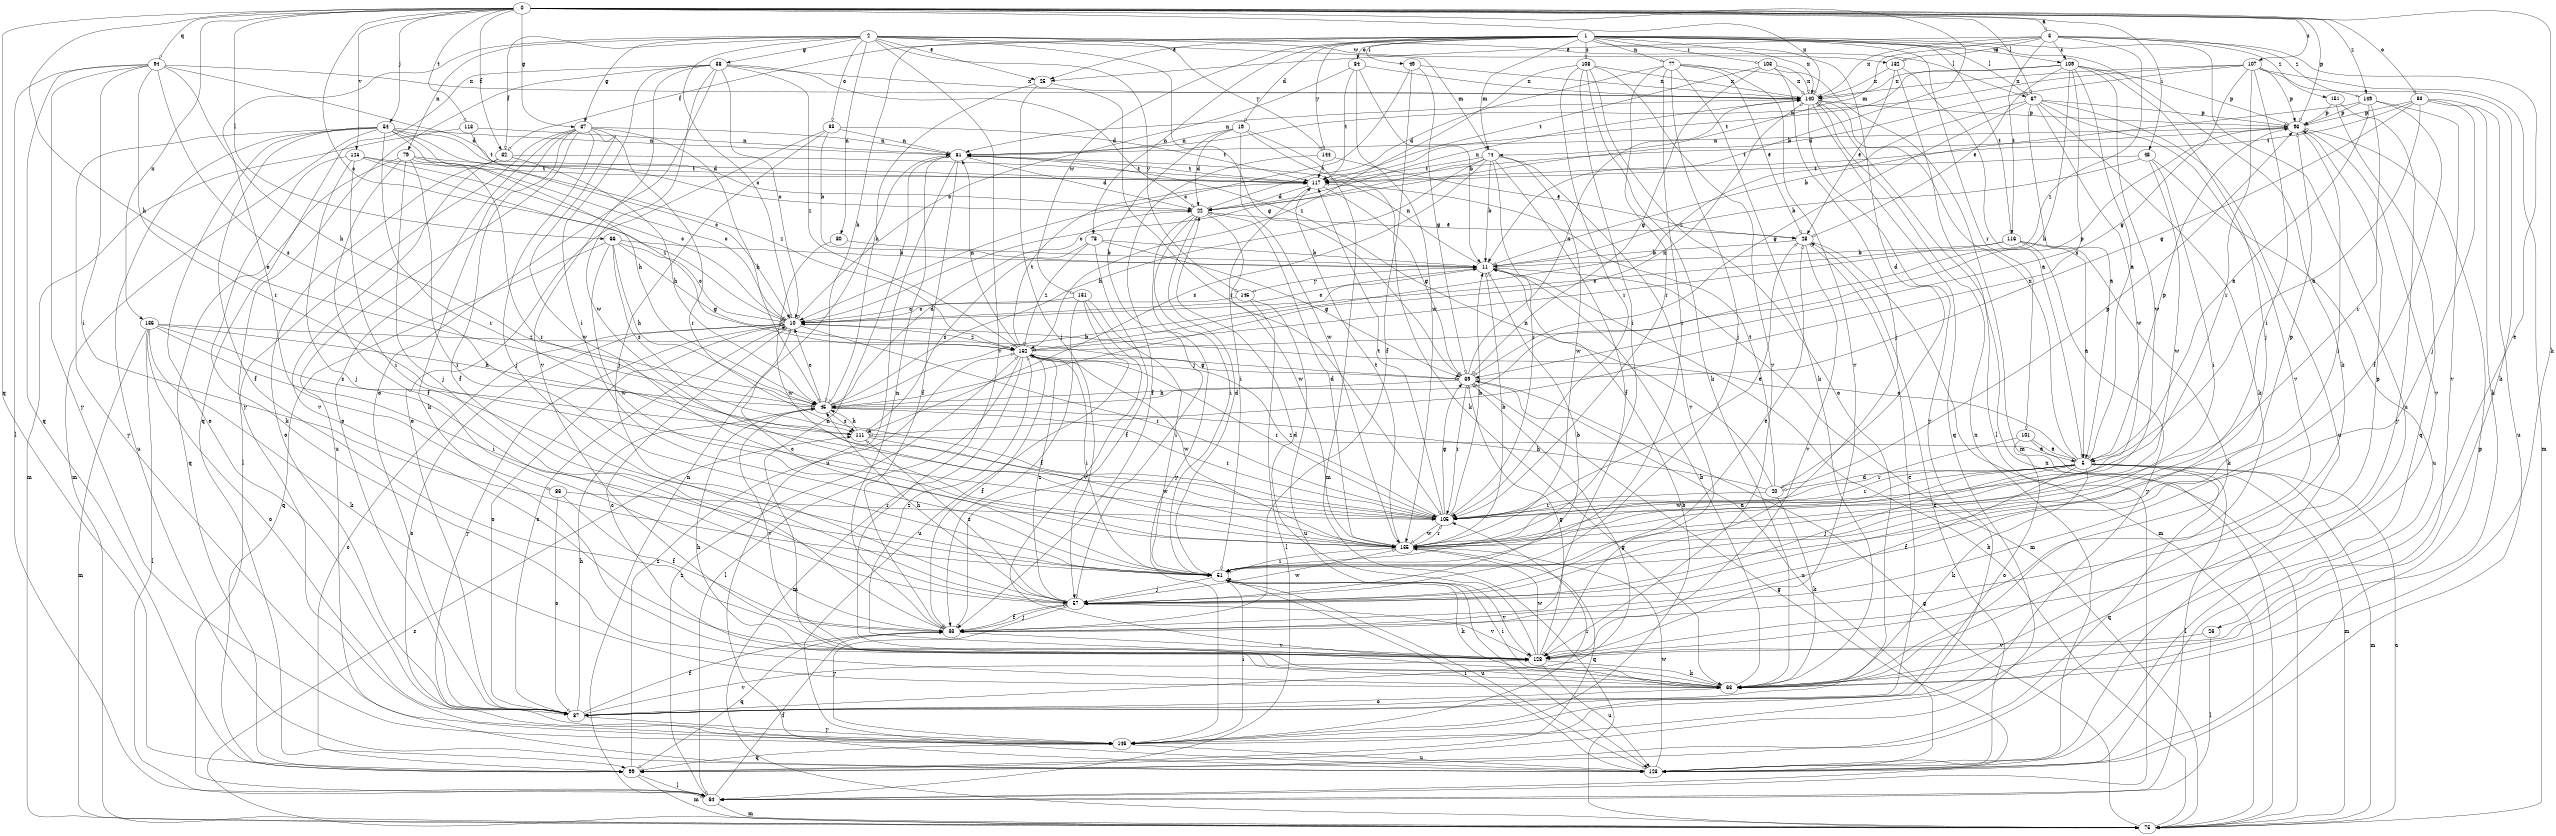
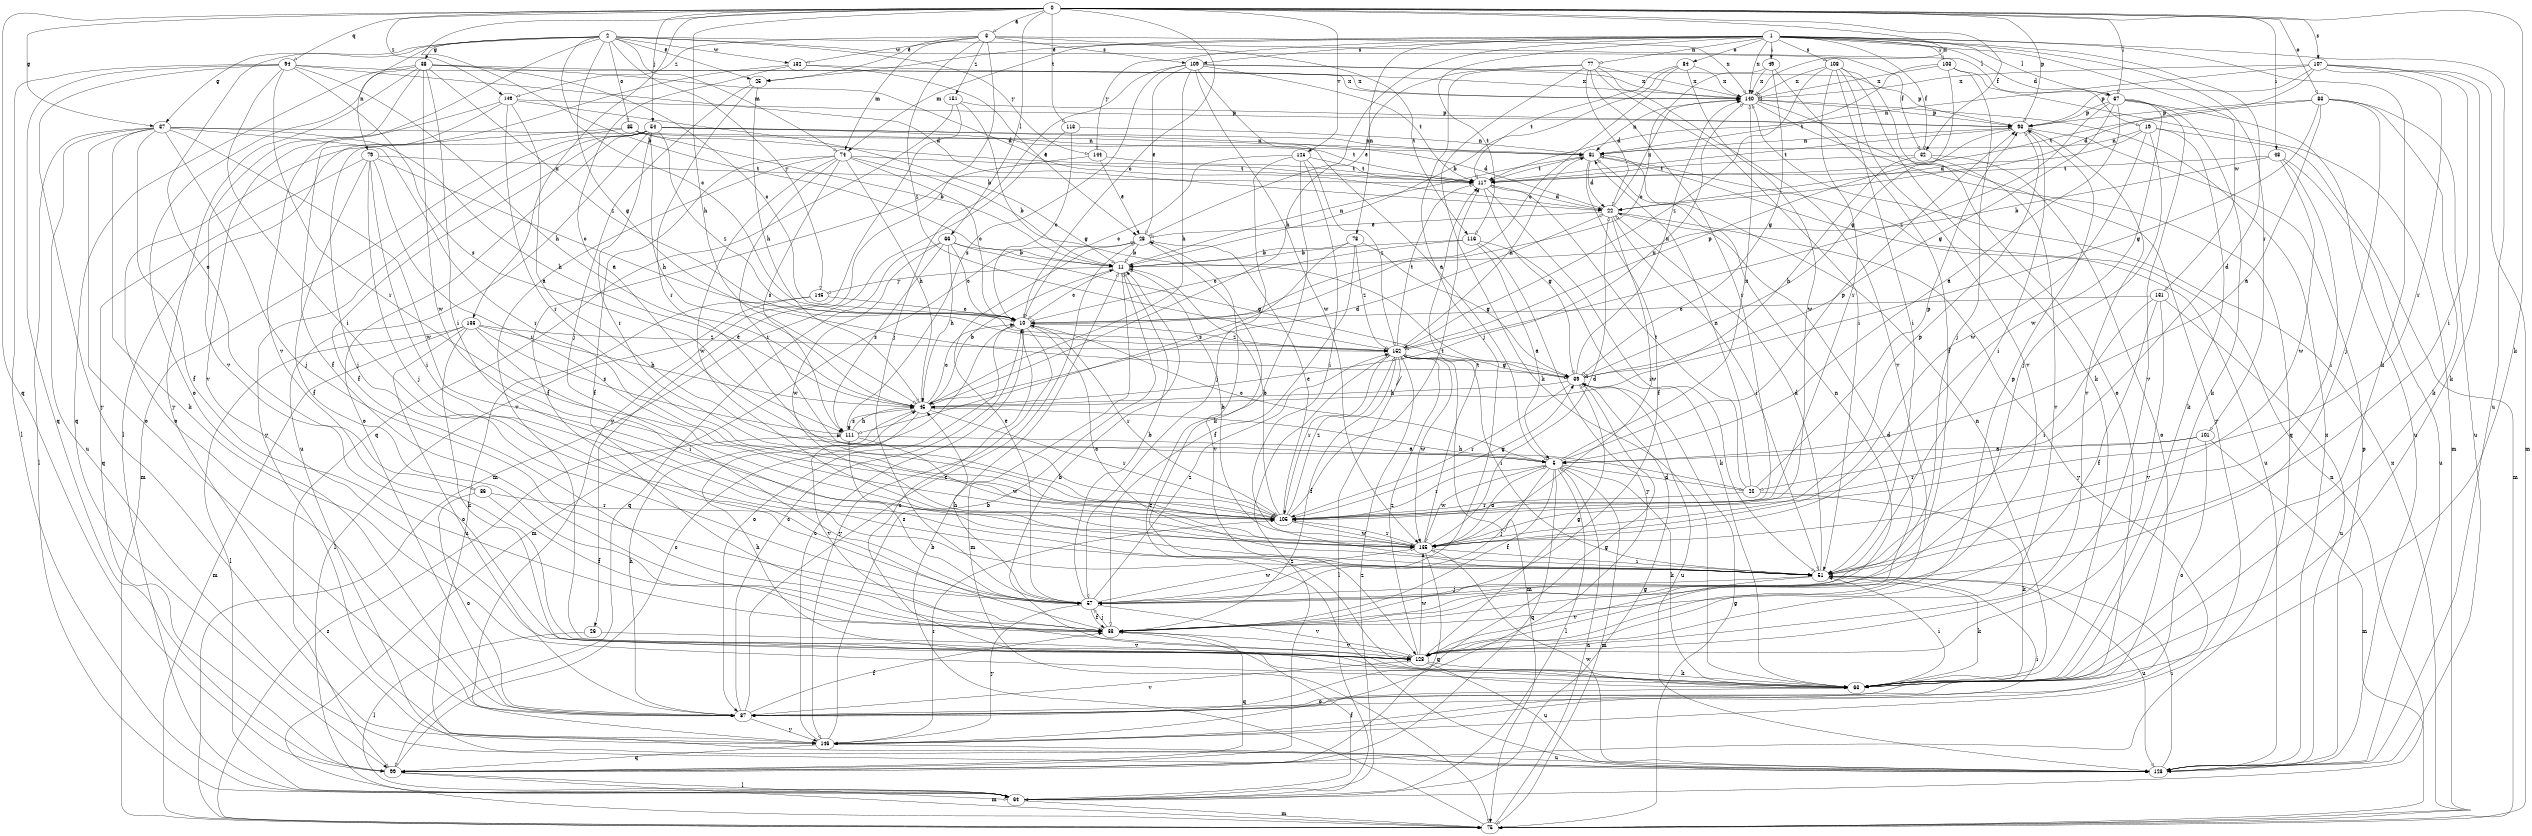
node "80": removed
edge "107" -> "39": now "151" -> "39"
